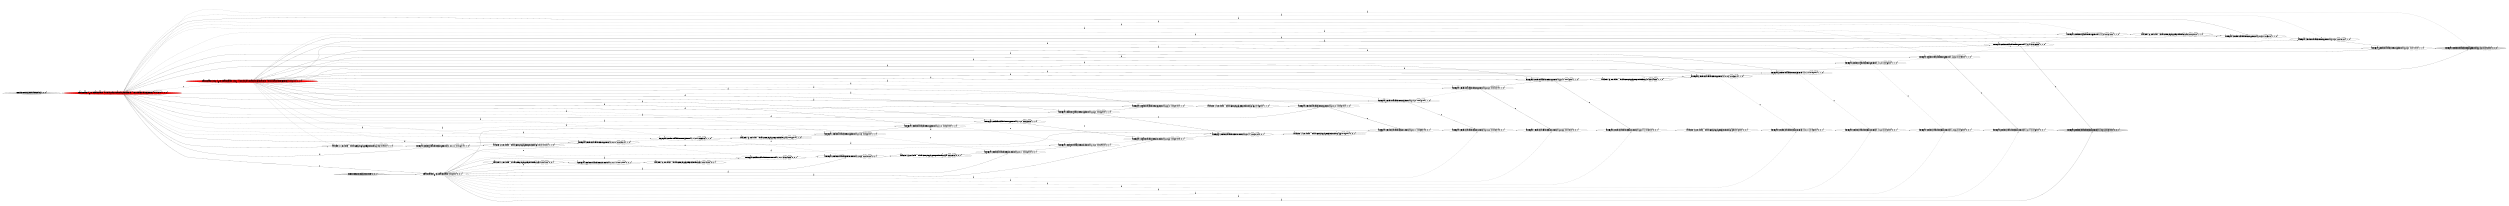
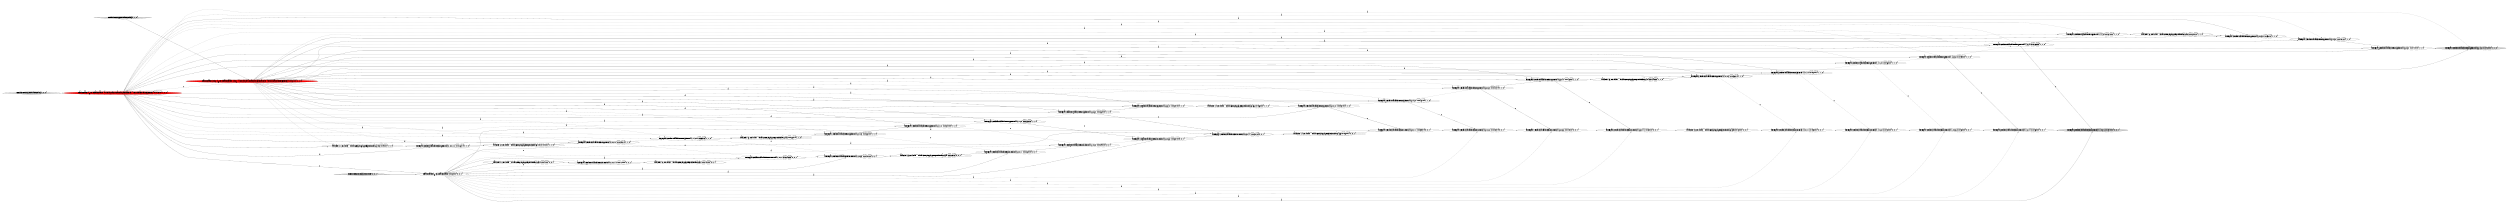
node "testFindLiveItemsUpperBound_Descending['0', '1', '0']": added
